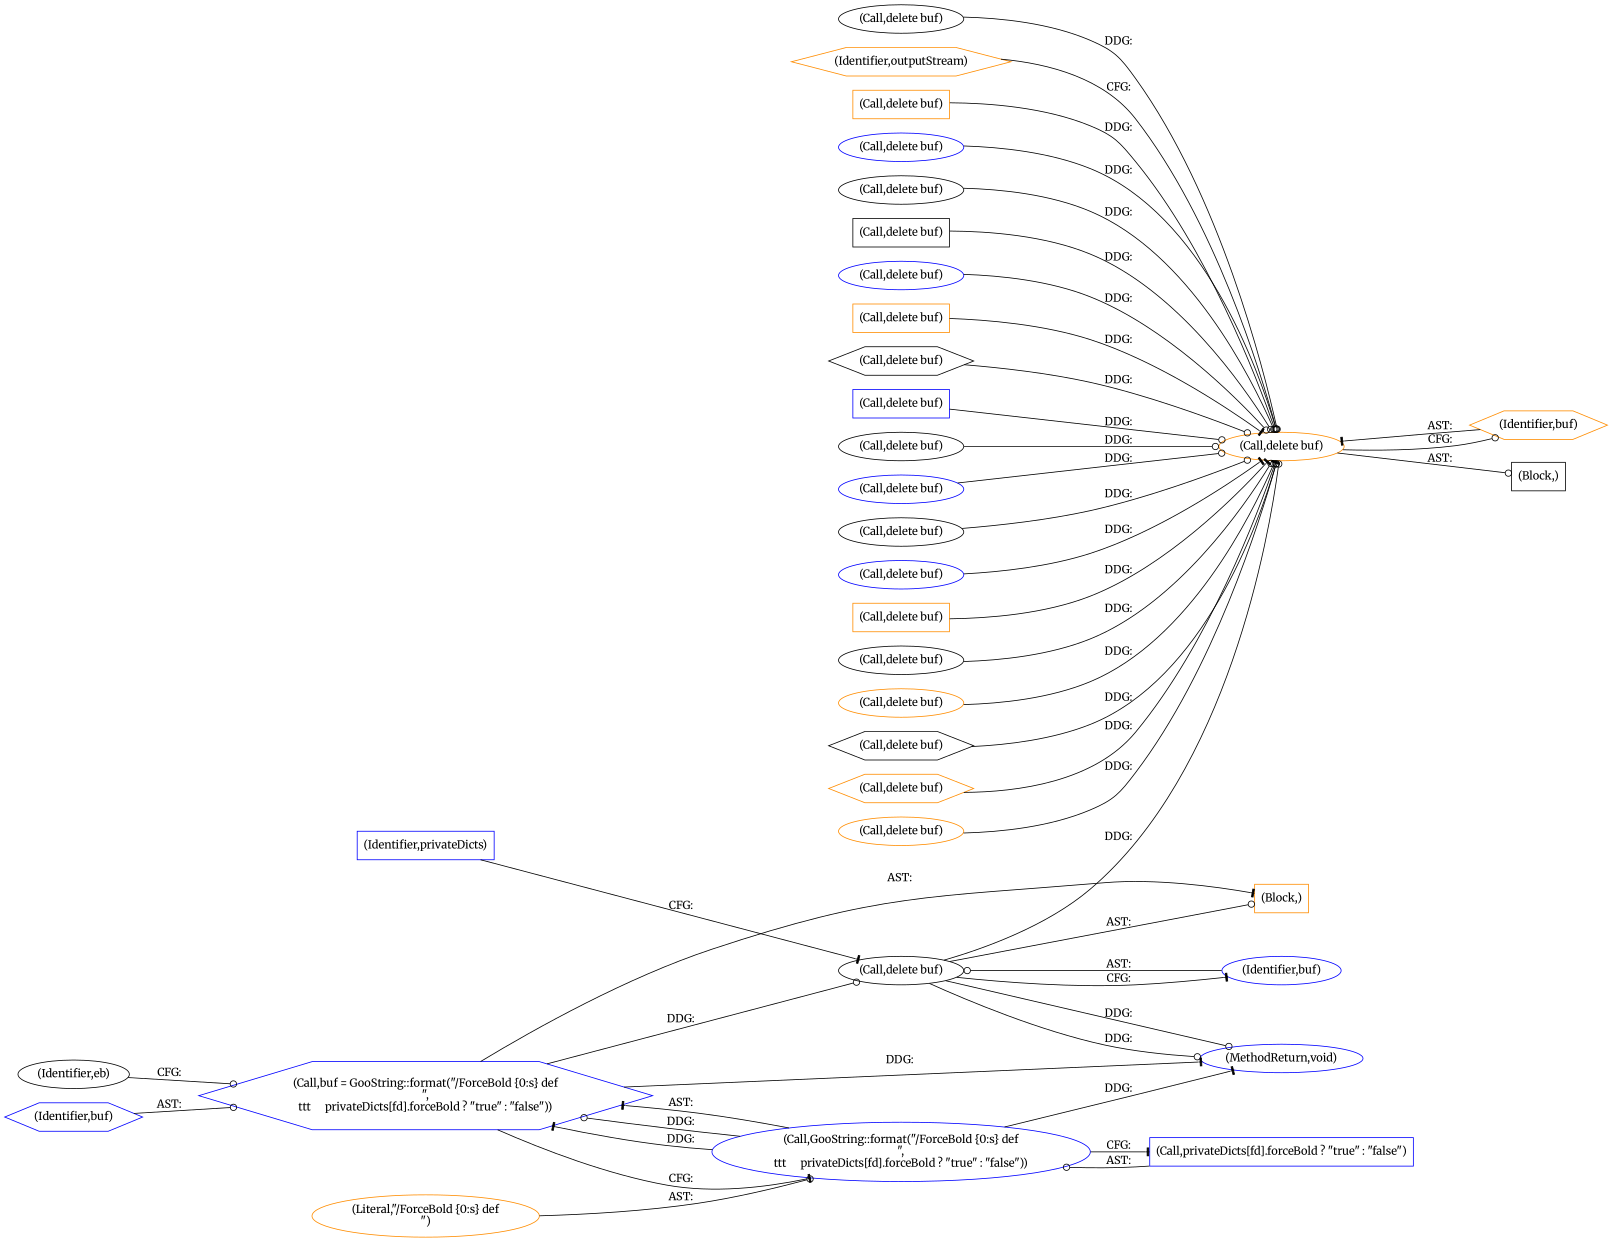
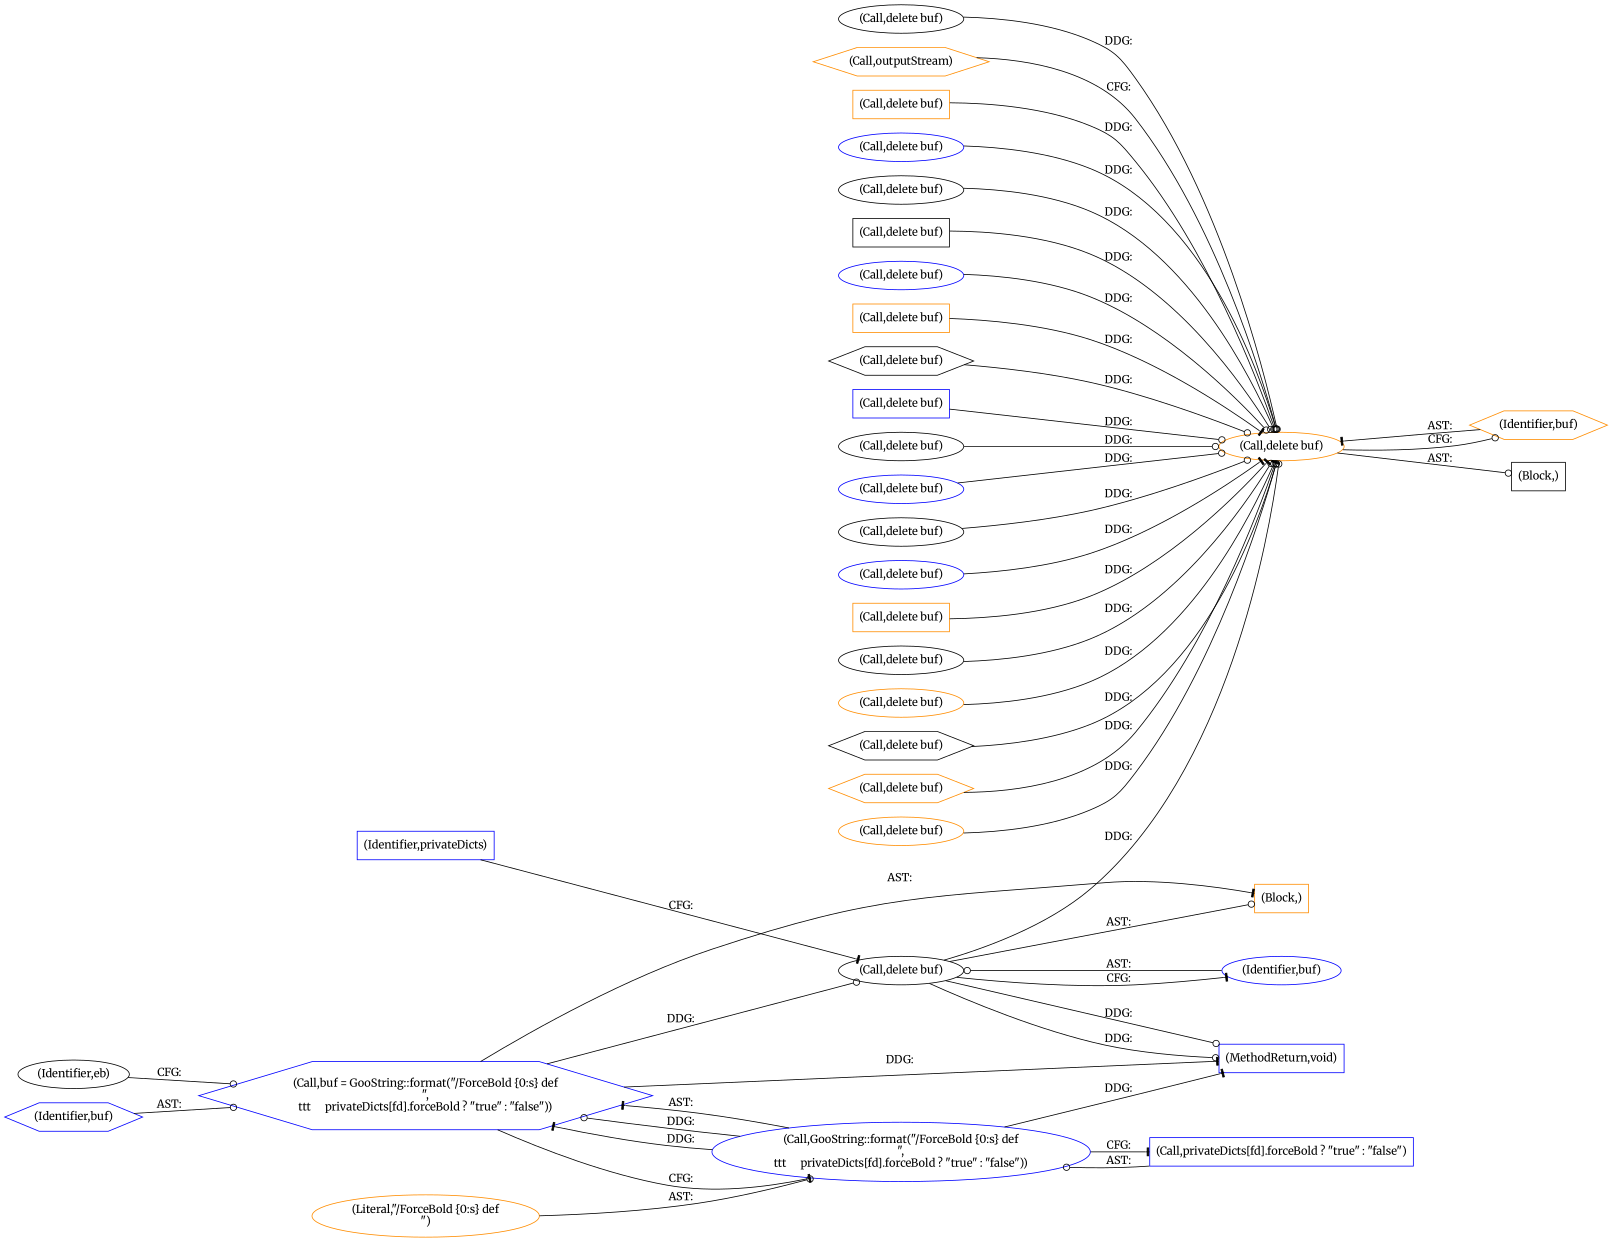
node "(Identifier,outputStream)": label "(Identifier,outputStream)" -> "(Call,outputStream)"
node "(MethodReturn,void)": shape ellipse -> box
